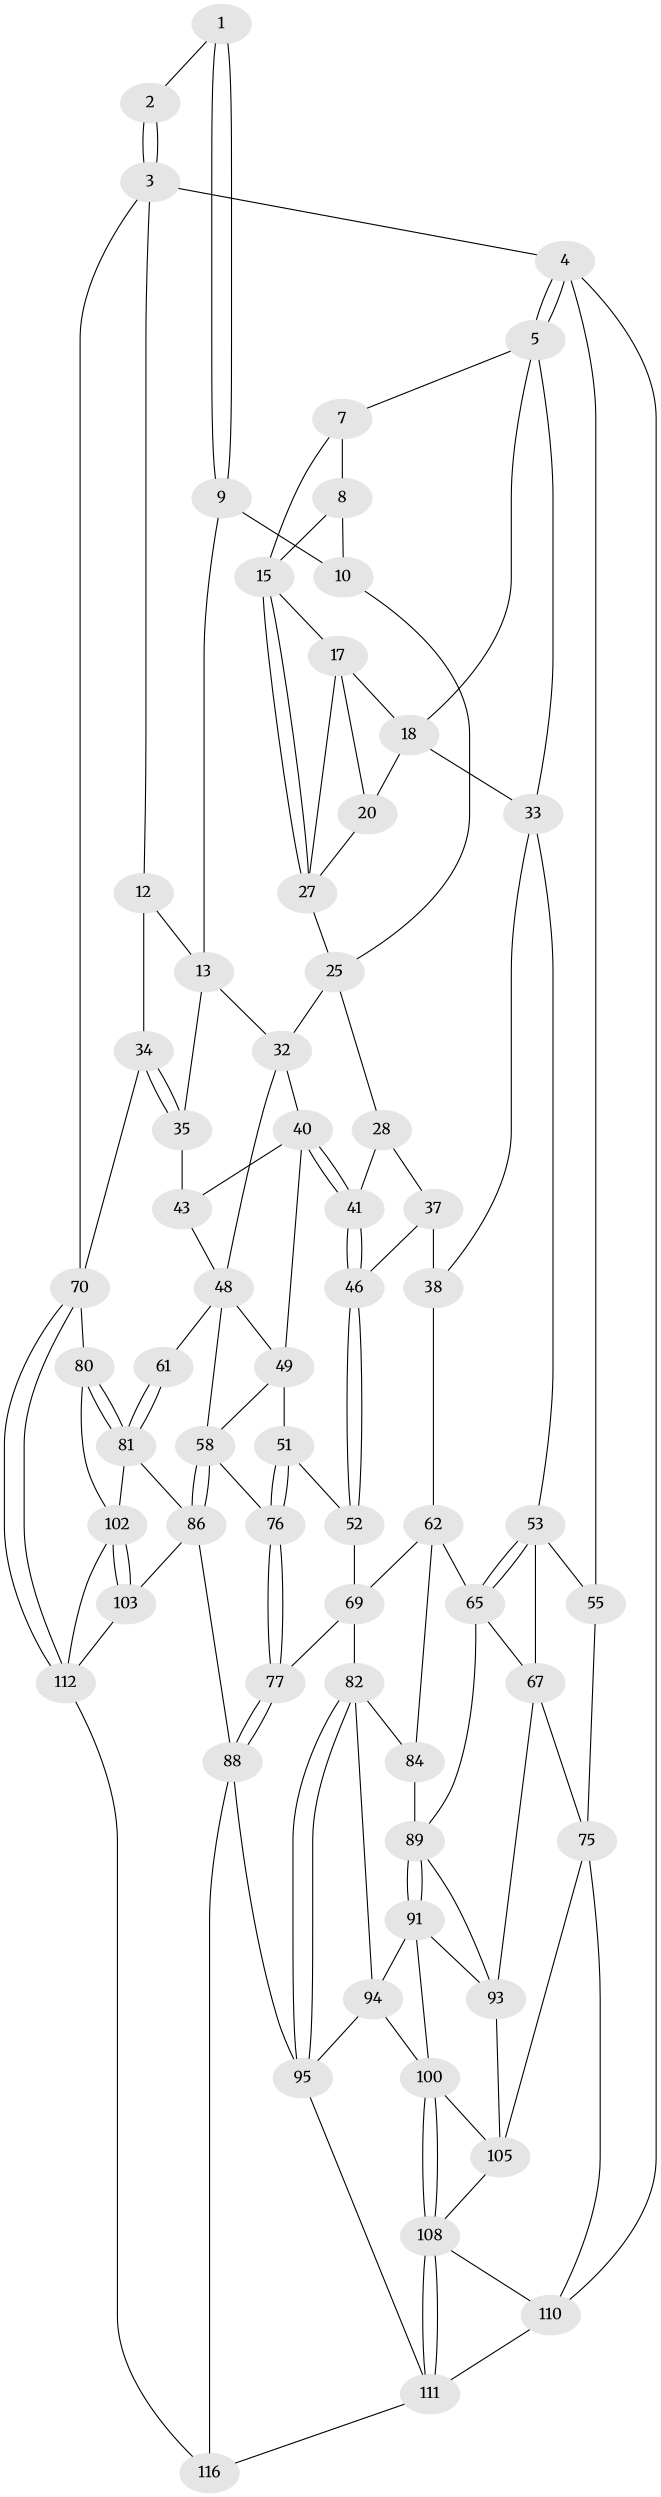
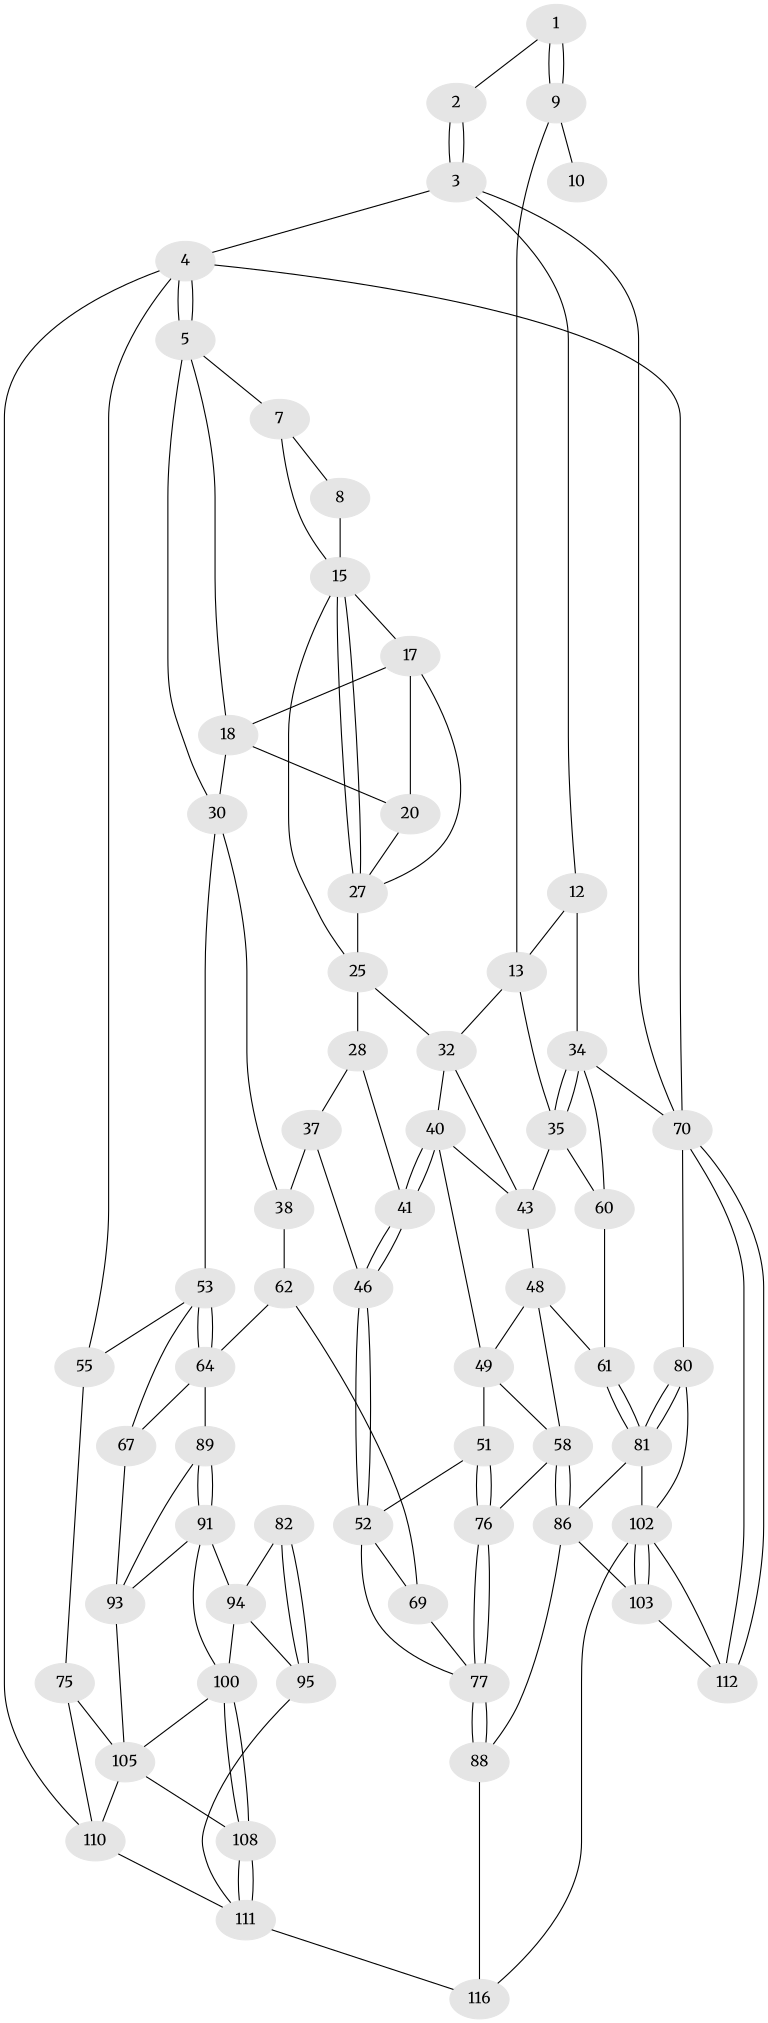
edge "4" -- "70": added
edge "8" -- "10": removed
edge "10" -- "25": now "15" -- "25"
node "33": label "33" -> "30"
edge "32" -- "48": now "32" -- "43"
node "60": added
node "65": label "65" -> "64"
edge "52" -- "77": added
edge "69" -- "82": removed
node "84": removed
edge "67" -- "75": removed
edge "88" -- "95": removed
edge "112" -- "116": now "102" -- "116"
edge "108" -- "110": now "105" -- "110"
